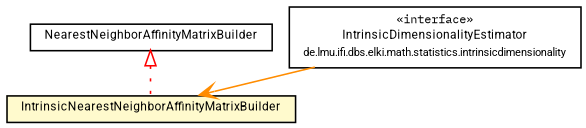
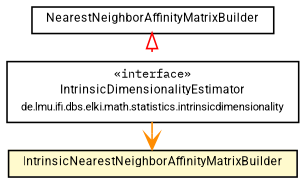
edge "IntrinsicNearestNeighborAffinityMatrixBuilder" -> "NearestNeighborAffinityMatrixBuilder": now "IntrinsicDimensionalityEstimator" -> "NearestNeighborAffinityMatrixBuilder"
